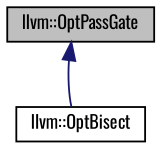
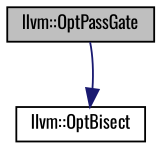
edge "llvm::OptBisect" -> "llvm::OptPassGate": reversed
